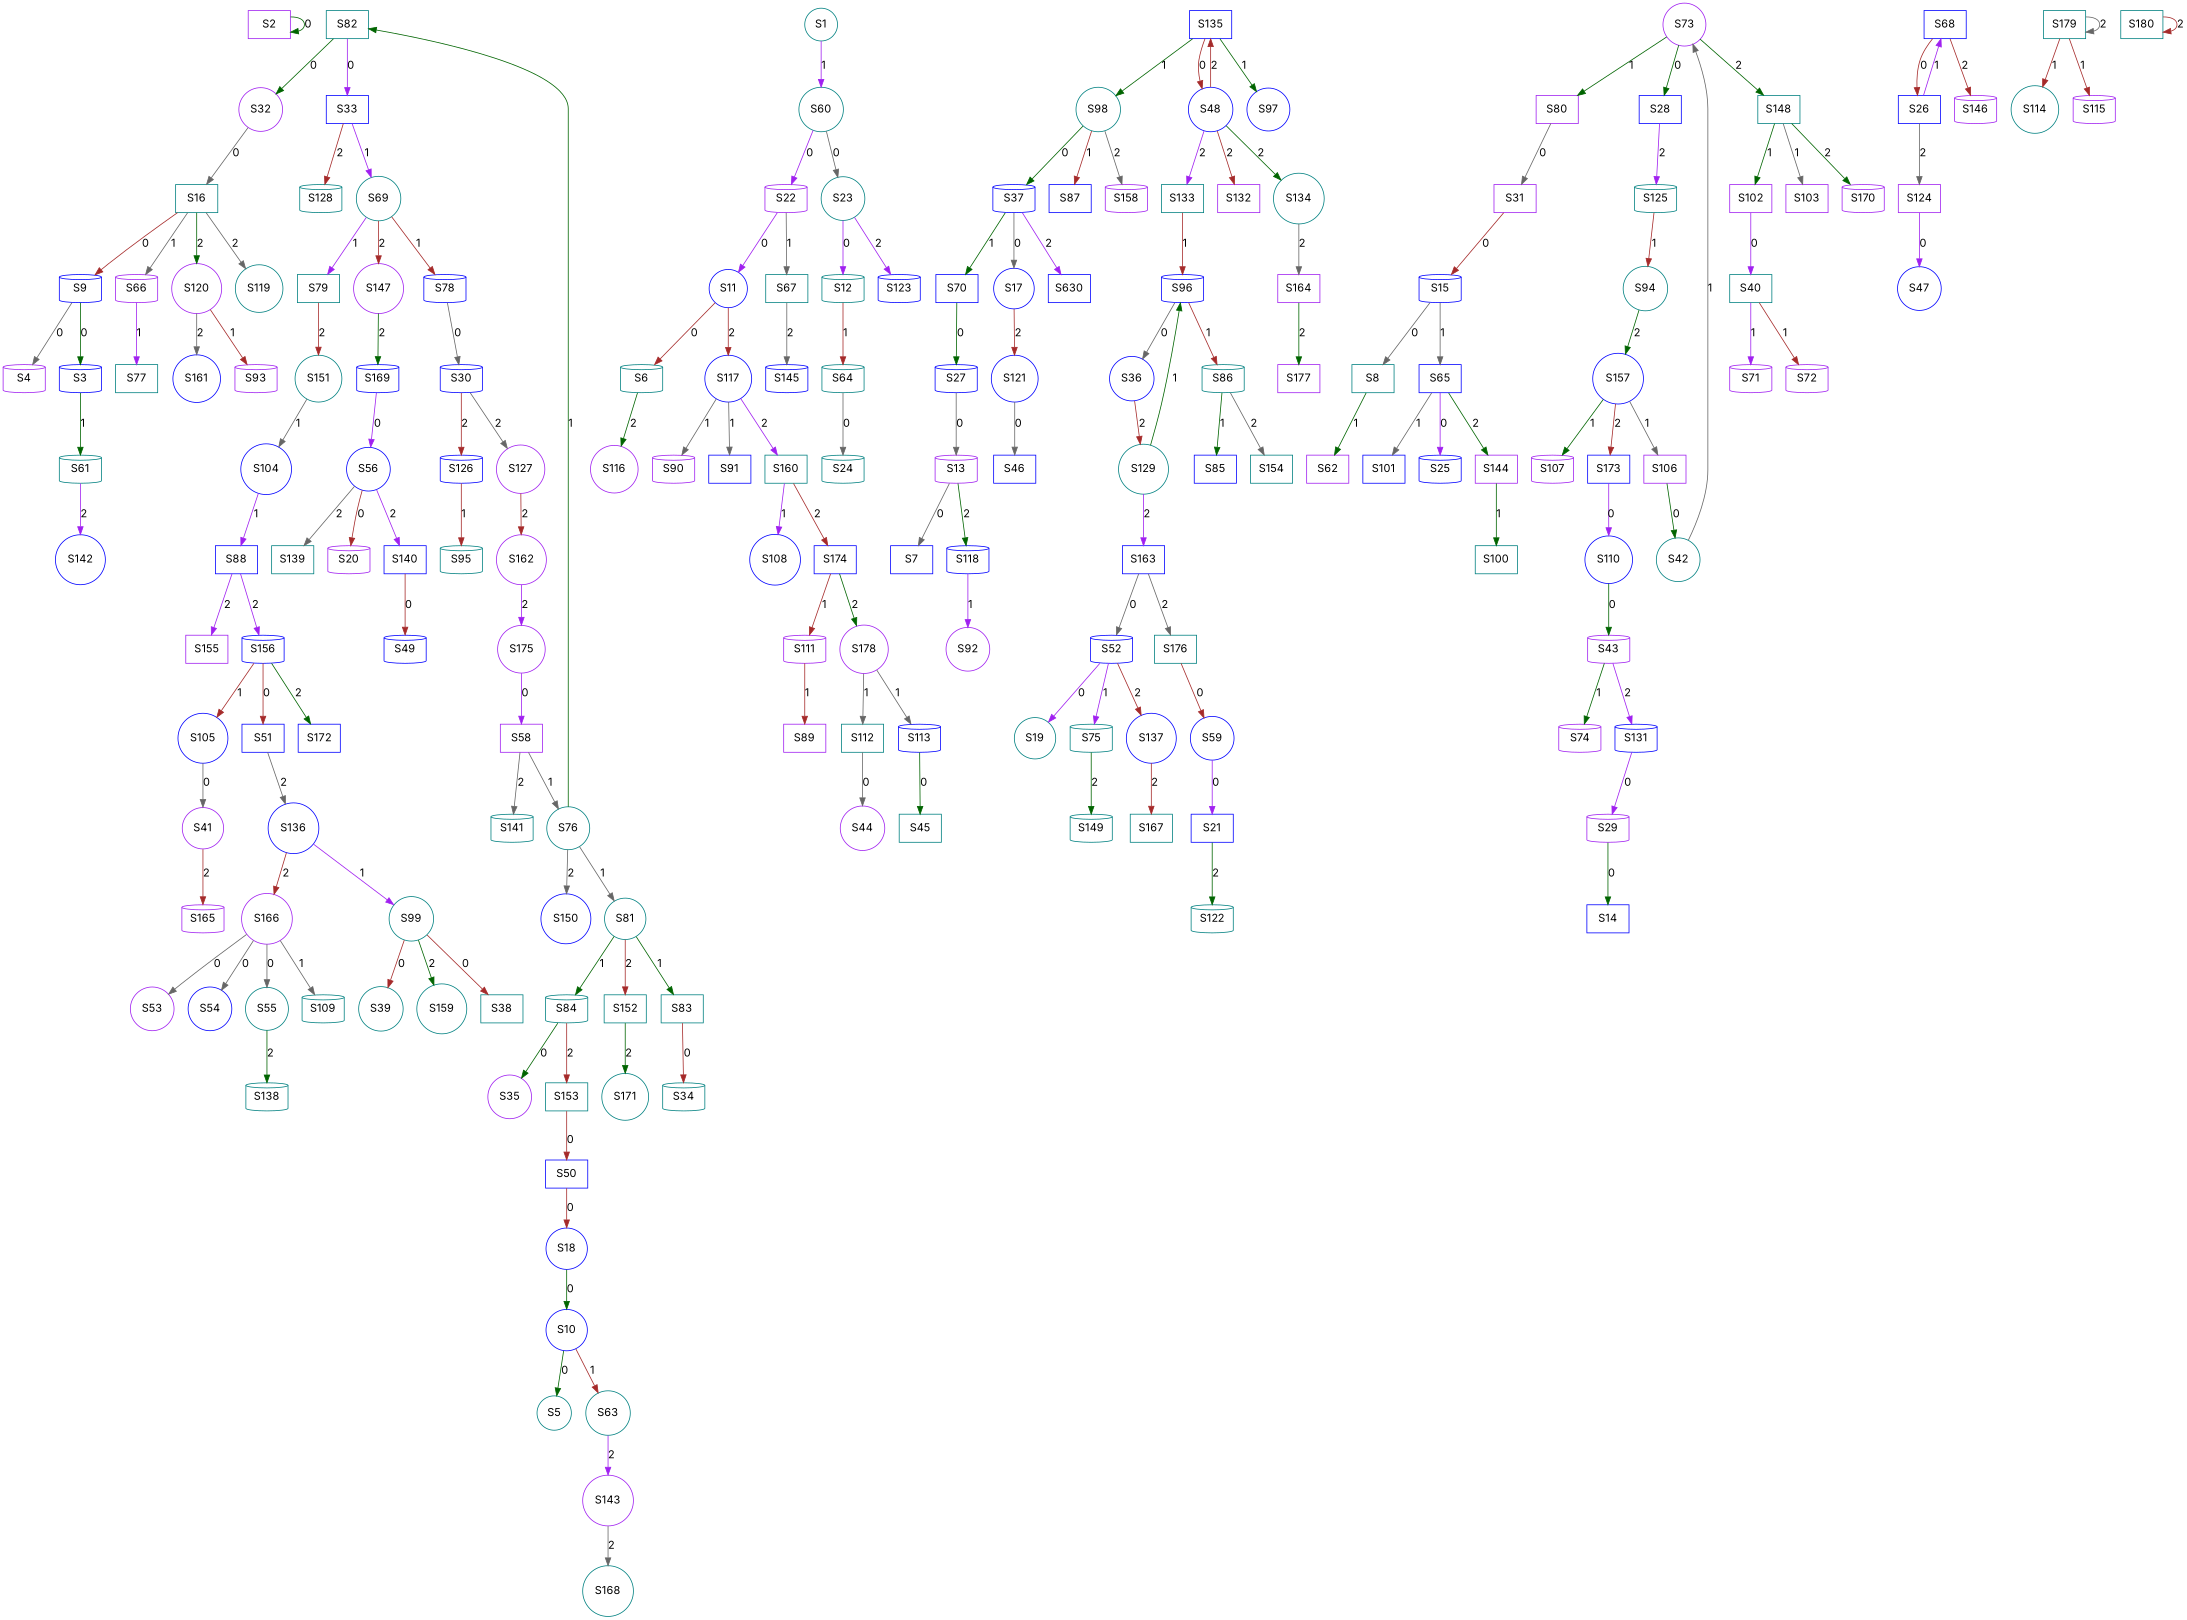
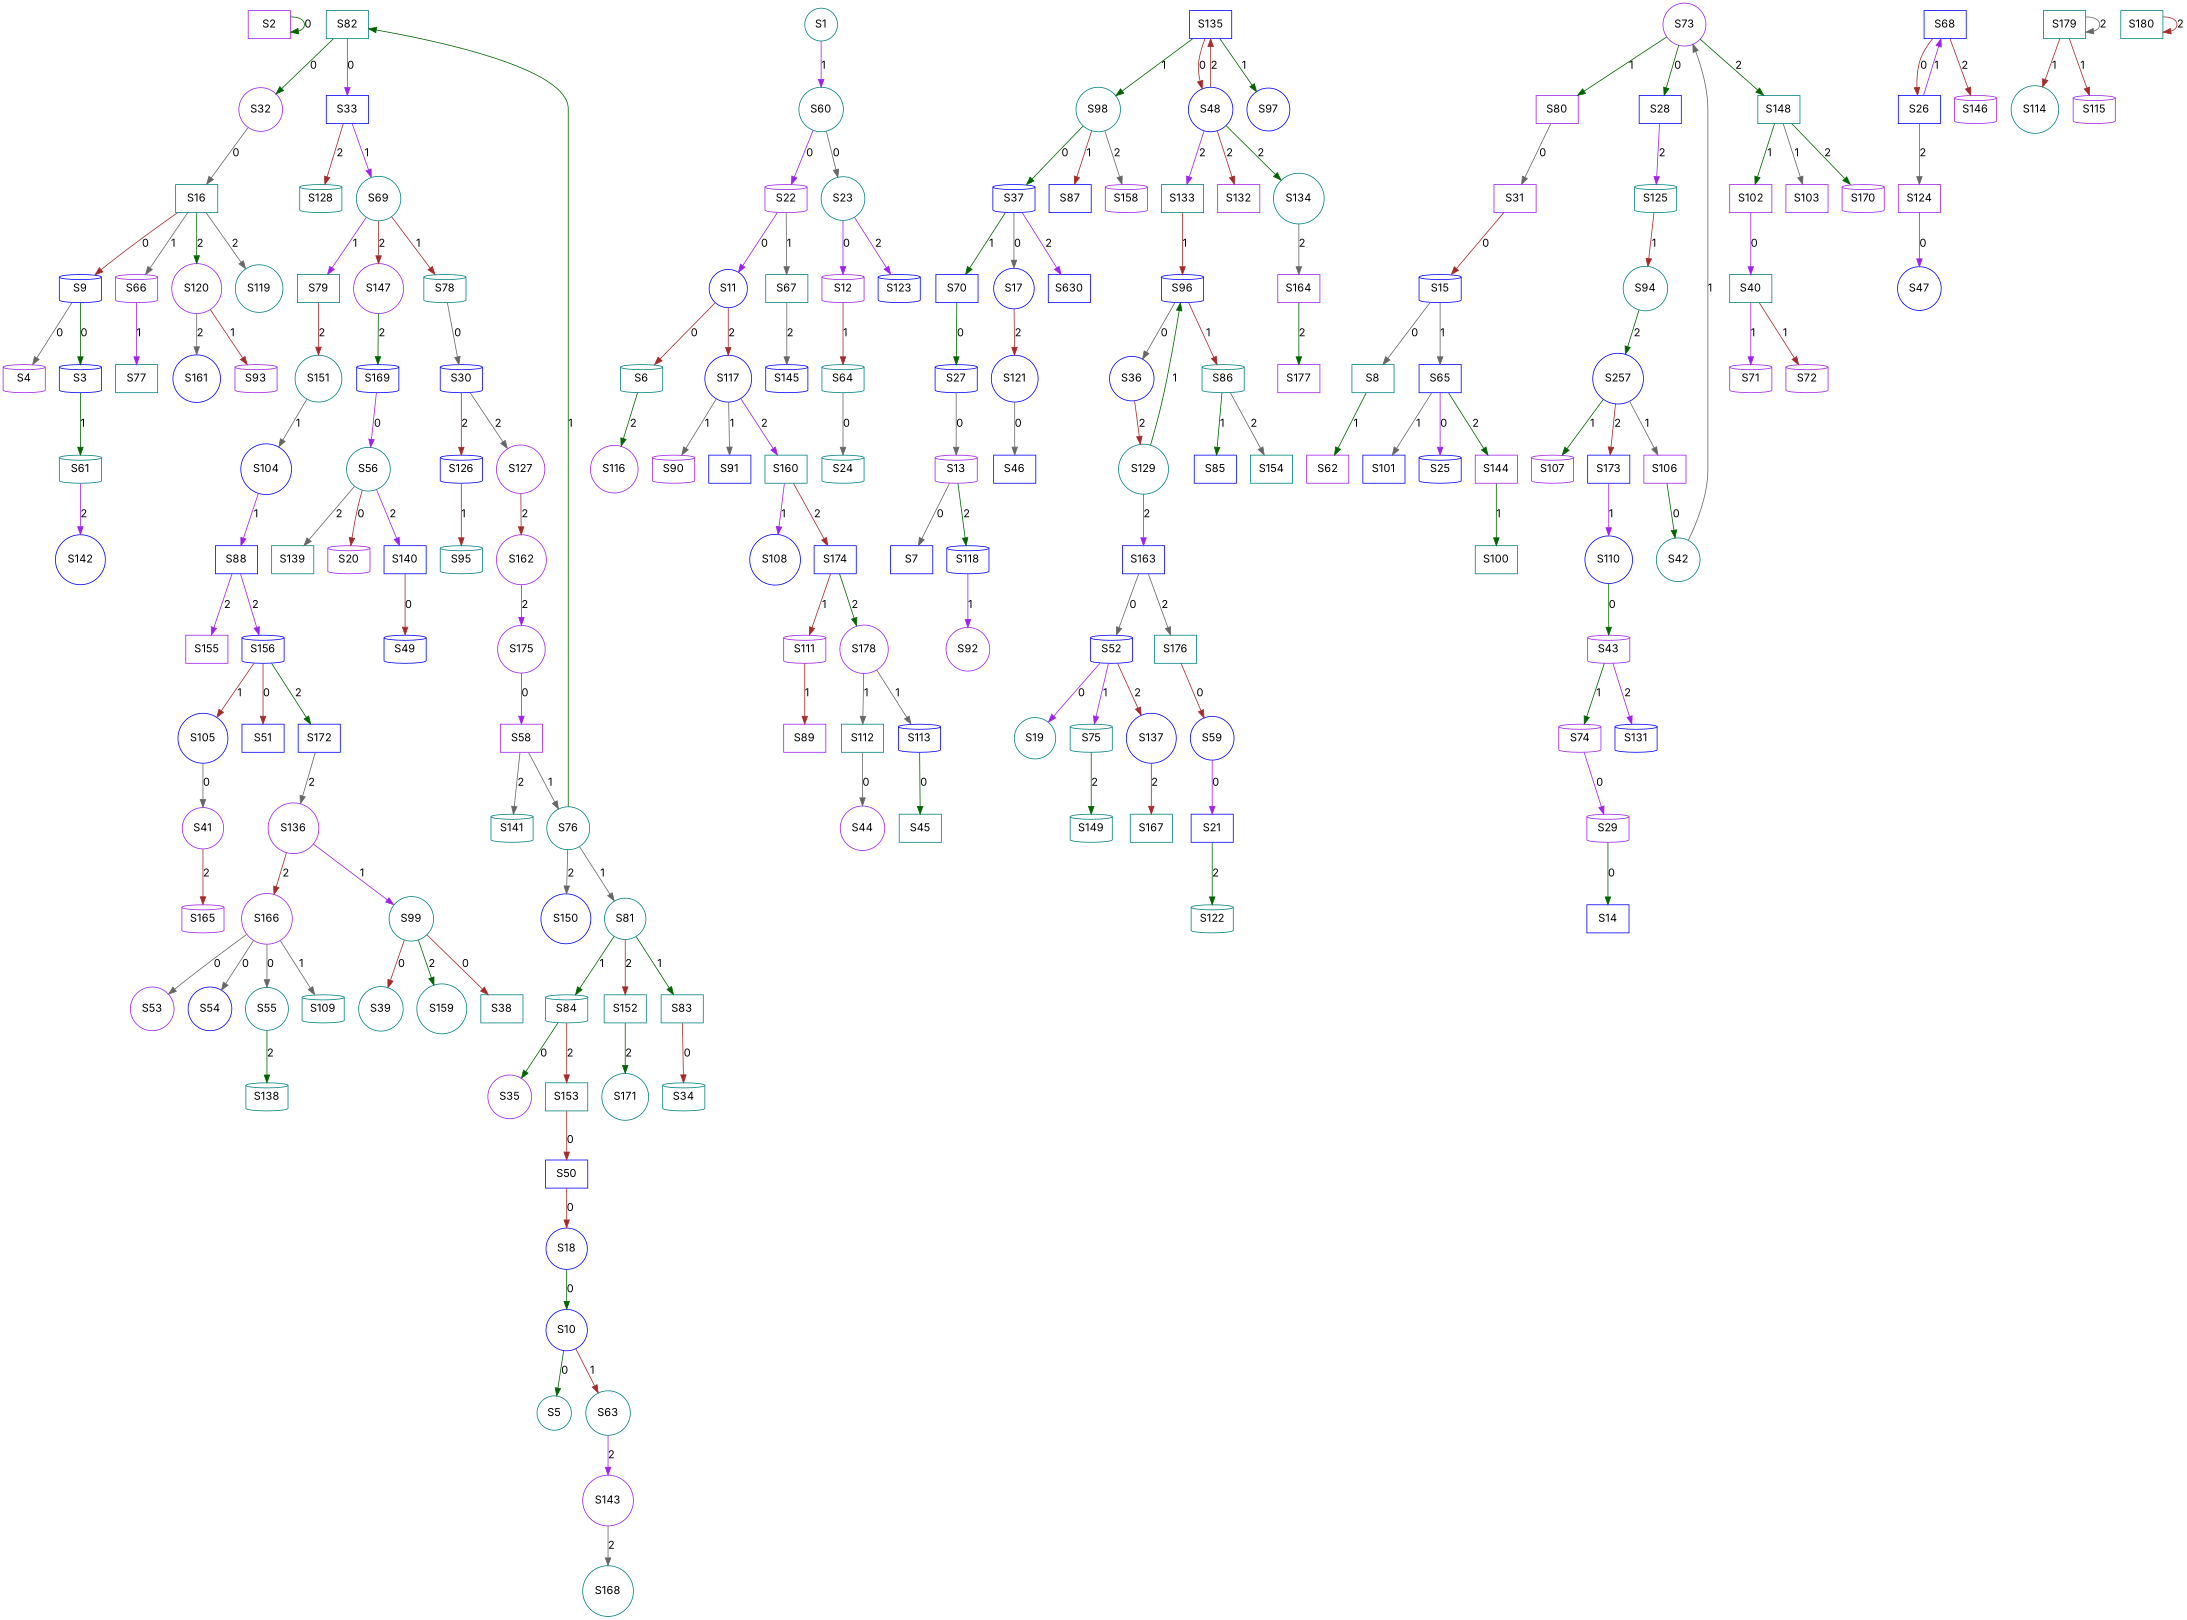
node "S78": color blue -> teal
node "S12": color teal -> purple
node "S157": label "S157" -> "S257"
node "S56": color blue -> teal
edge "S173" -> "S110": label "0" -> "1"
edge "S51" -> "S136": now "S172" -> "S136"
edge "S131" -> "S29": now "S74" -> "S29"
node "S136": color blue -> purple
